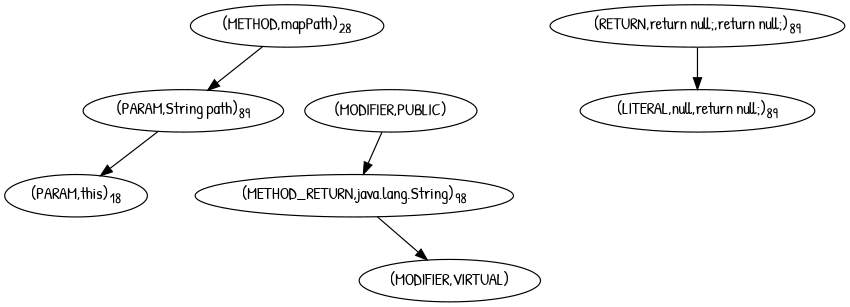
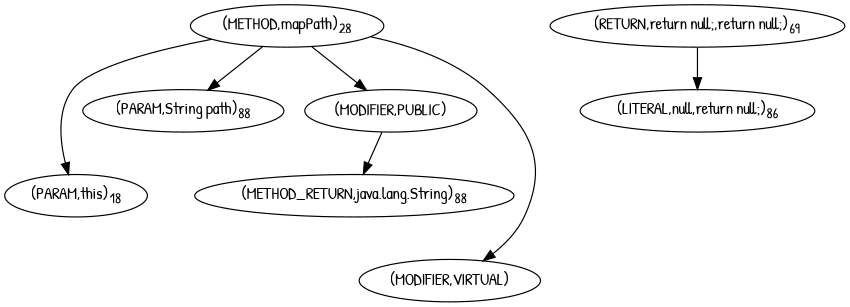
node "(RETURN,return null;,return null;)": text "89" -> "69"
edge "(METHOD,mapPath)" -> "(MODIFIER,PUBLIC)": added
node "(PARAM,String path)": text "89" -> "88"
node "(LITERAL,null,return null;)": text "89" -> "86"
edge "(PARAM,String path)" -> "(PARAM,this)": now "(METHOD,mapPath)" -> "(PARAM,this)"
node "(METHOD_RETURN,java.lang.String)": text "98" -> "88"
edge "(METHOD_RETURN,java.lang.String)" -> "(MODIFIER,VIRTUAL)": now "(METHOD,mapPath)" -> "(MODIFIER,VIRTUAL)"
